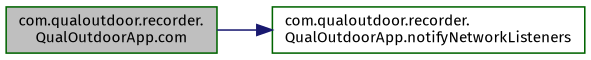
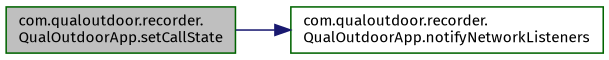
node "com.qualoutdoor.recorder. QualOutdoorApp.com": label "com.qualoutdoor.recorder. QualOutdoorApp.com" -> "com.qualoutdoor.recorder. QualOutdoorApp.setCallState"
